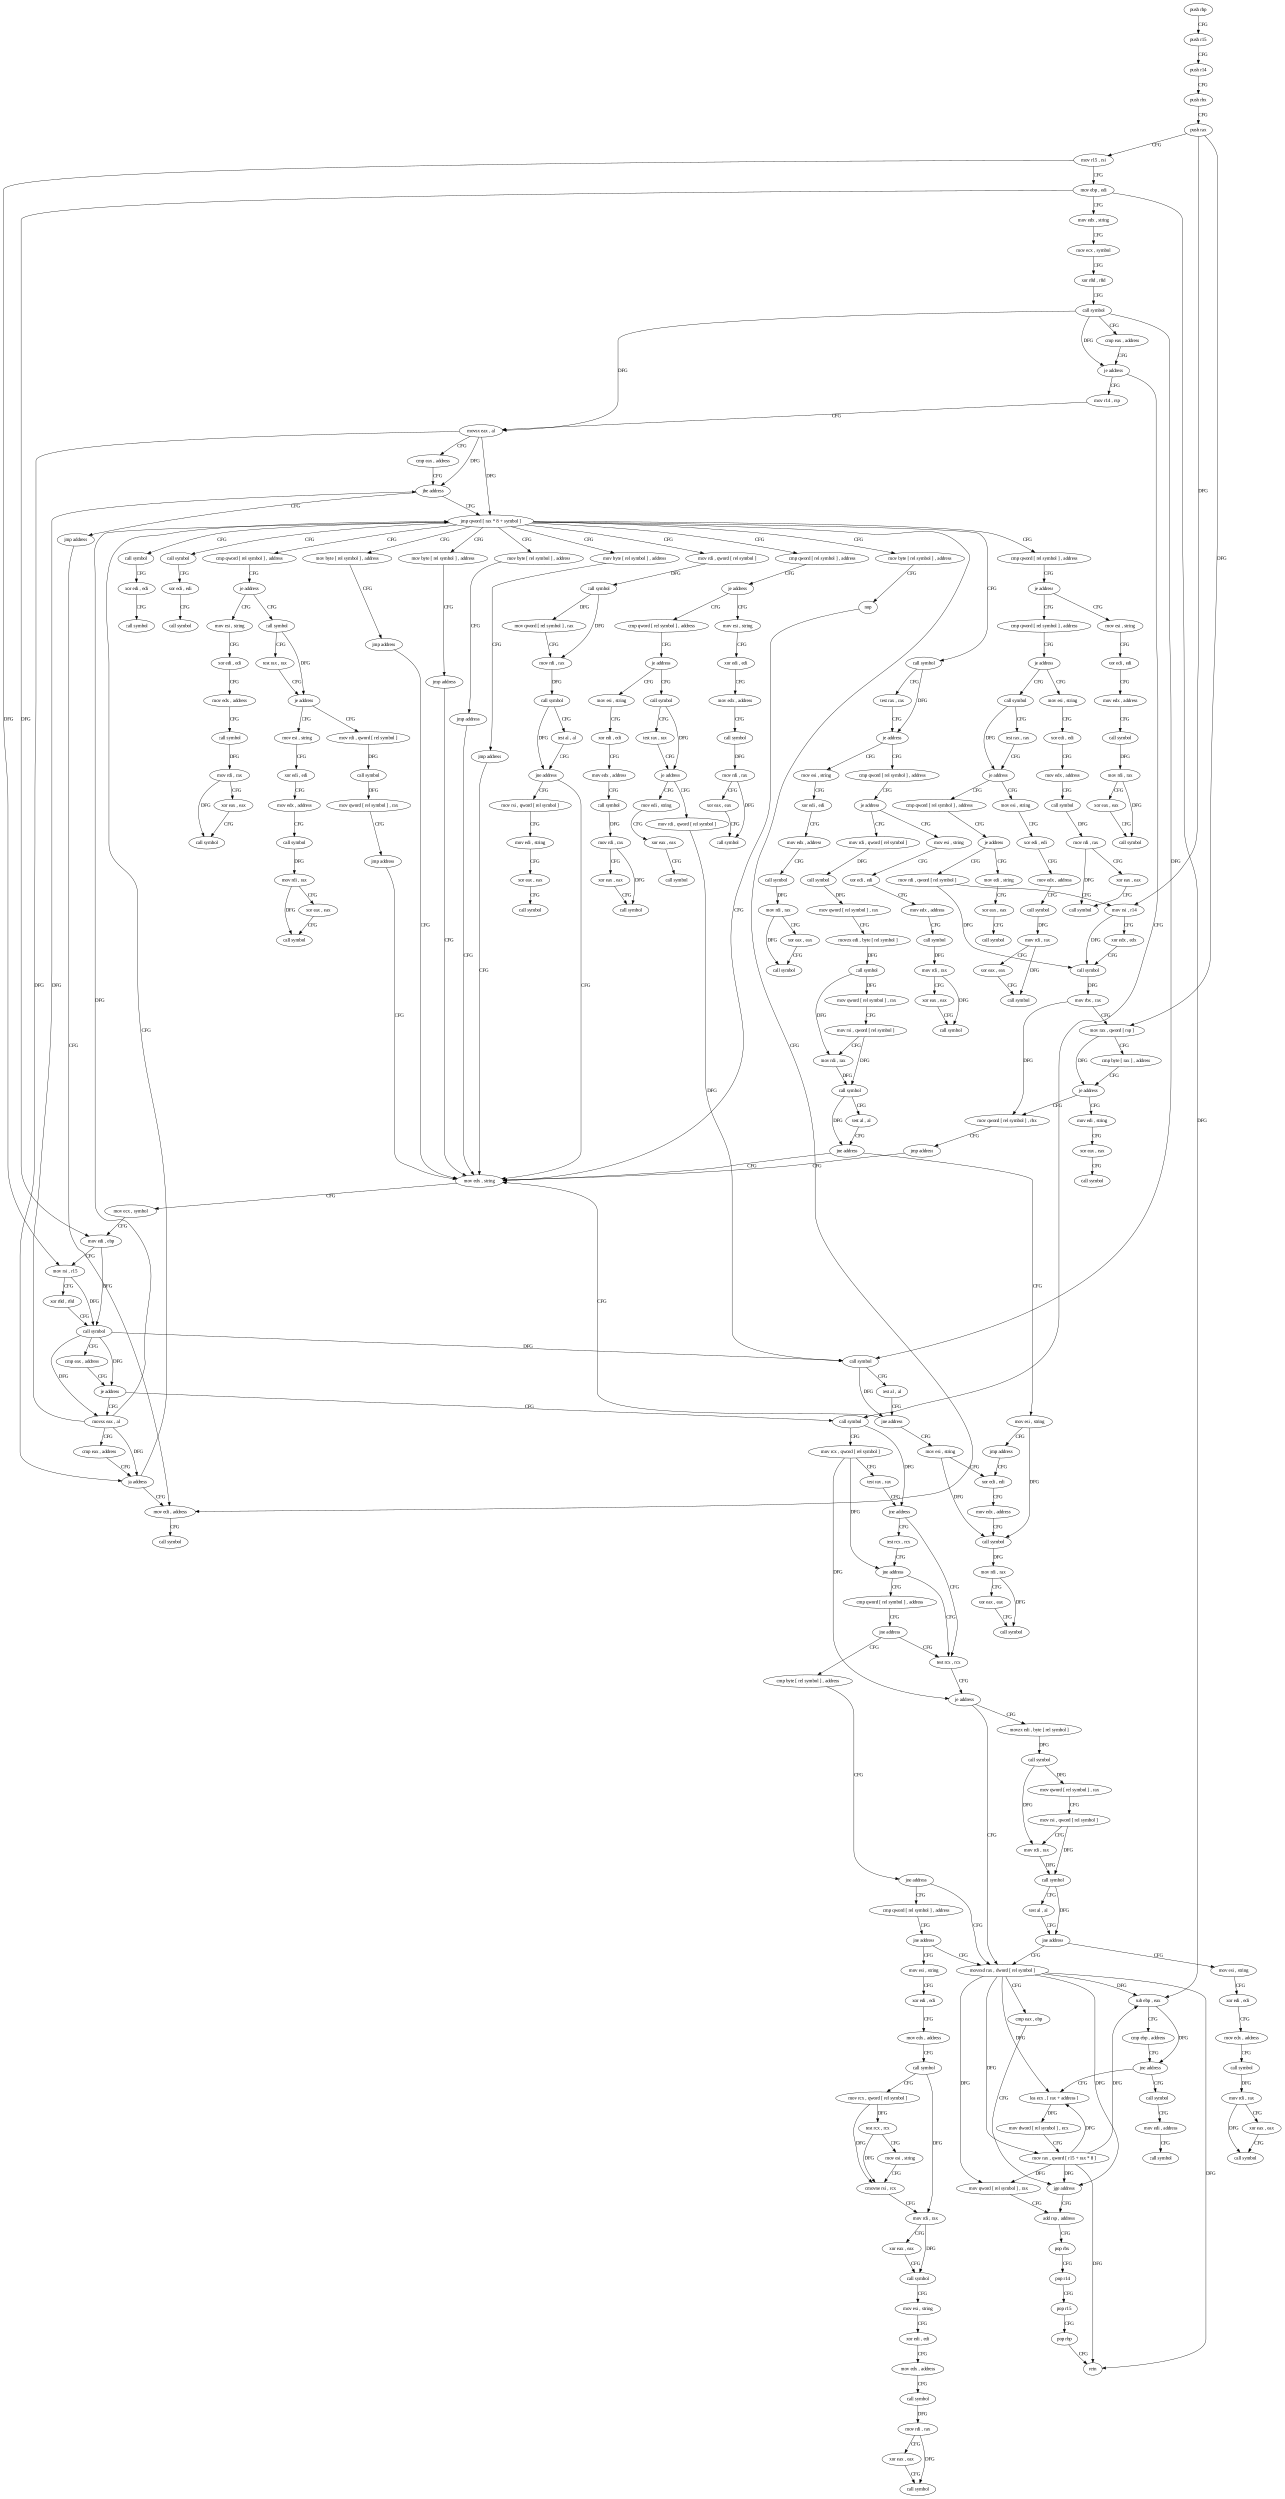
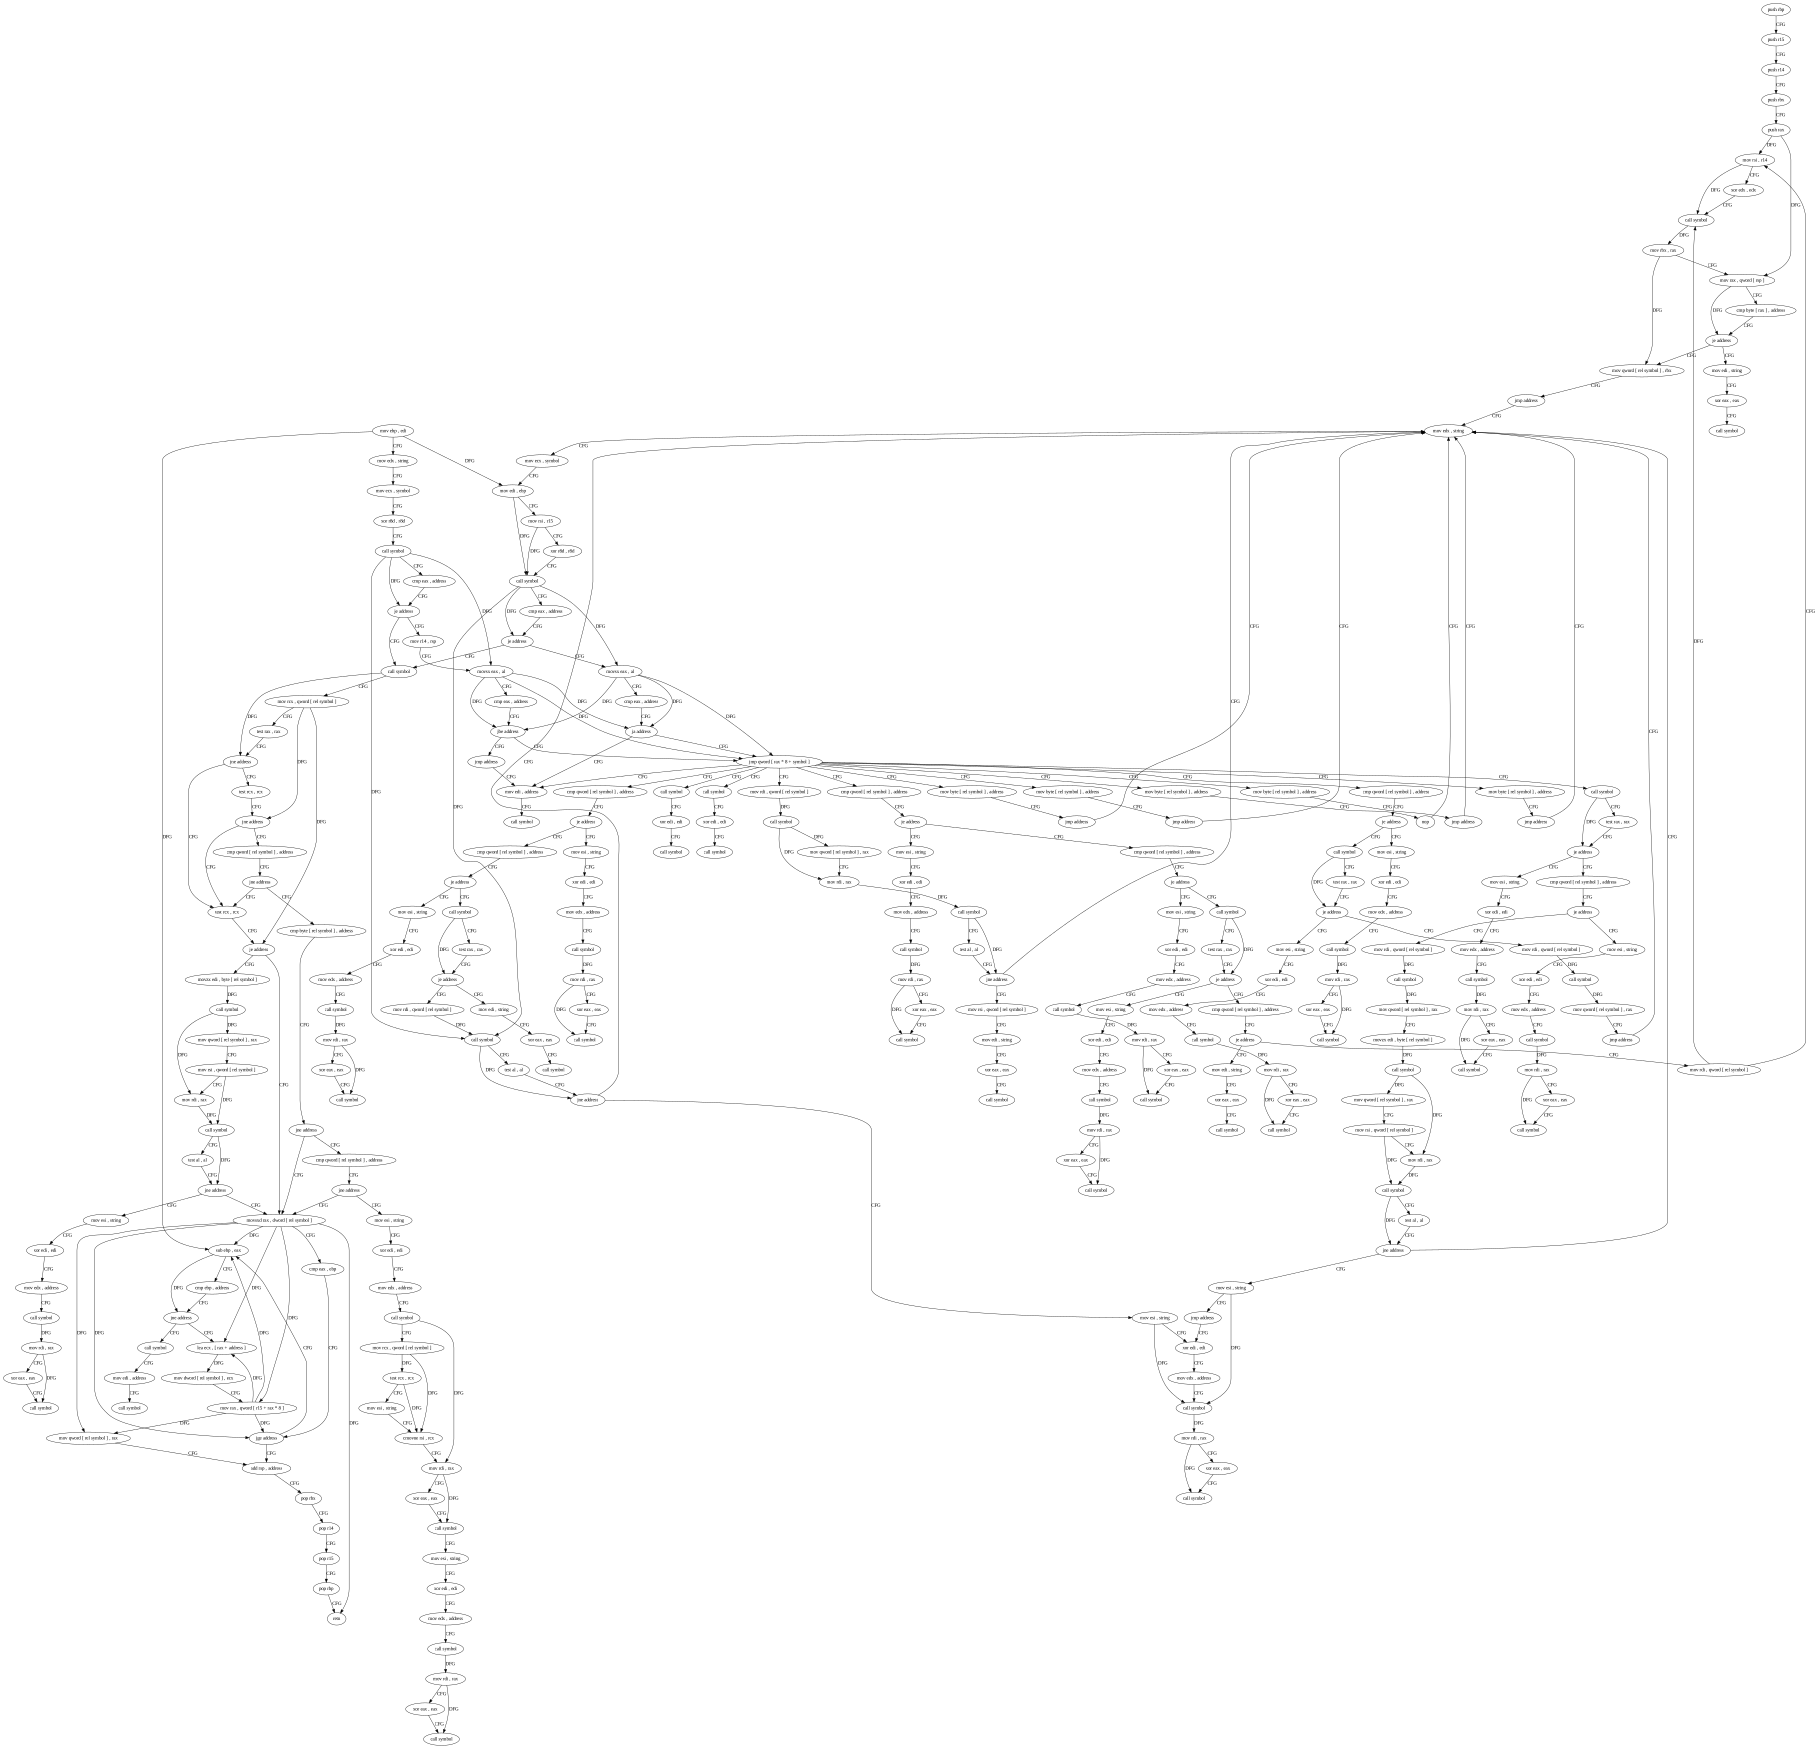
node "mov r15 , rsi": removed
edge "jge address" -> "sub ebp , eax": added, label "CFG"
edge "mov rax , qword [ r15 + rax * 8 ]" -> "retn": removed, label "DFG"
